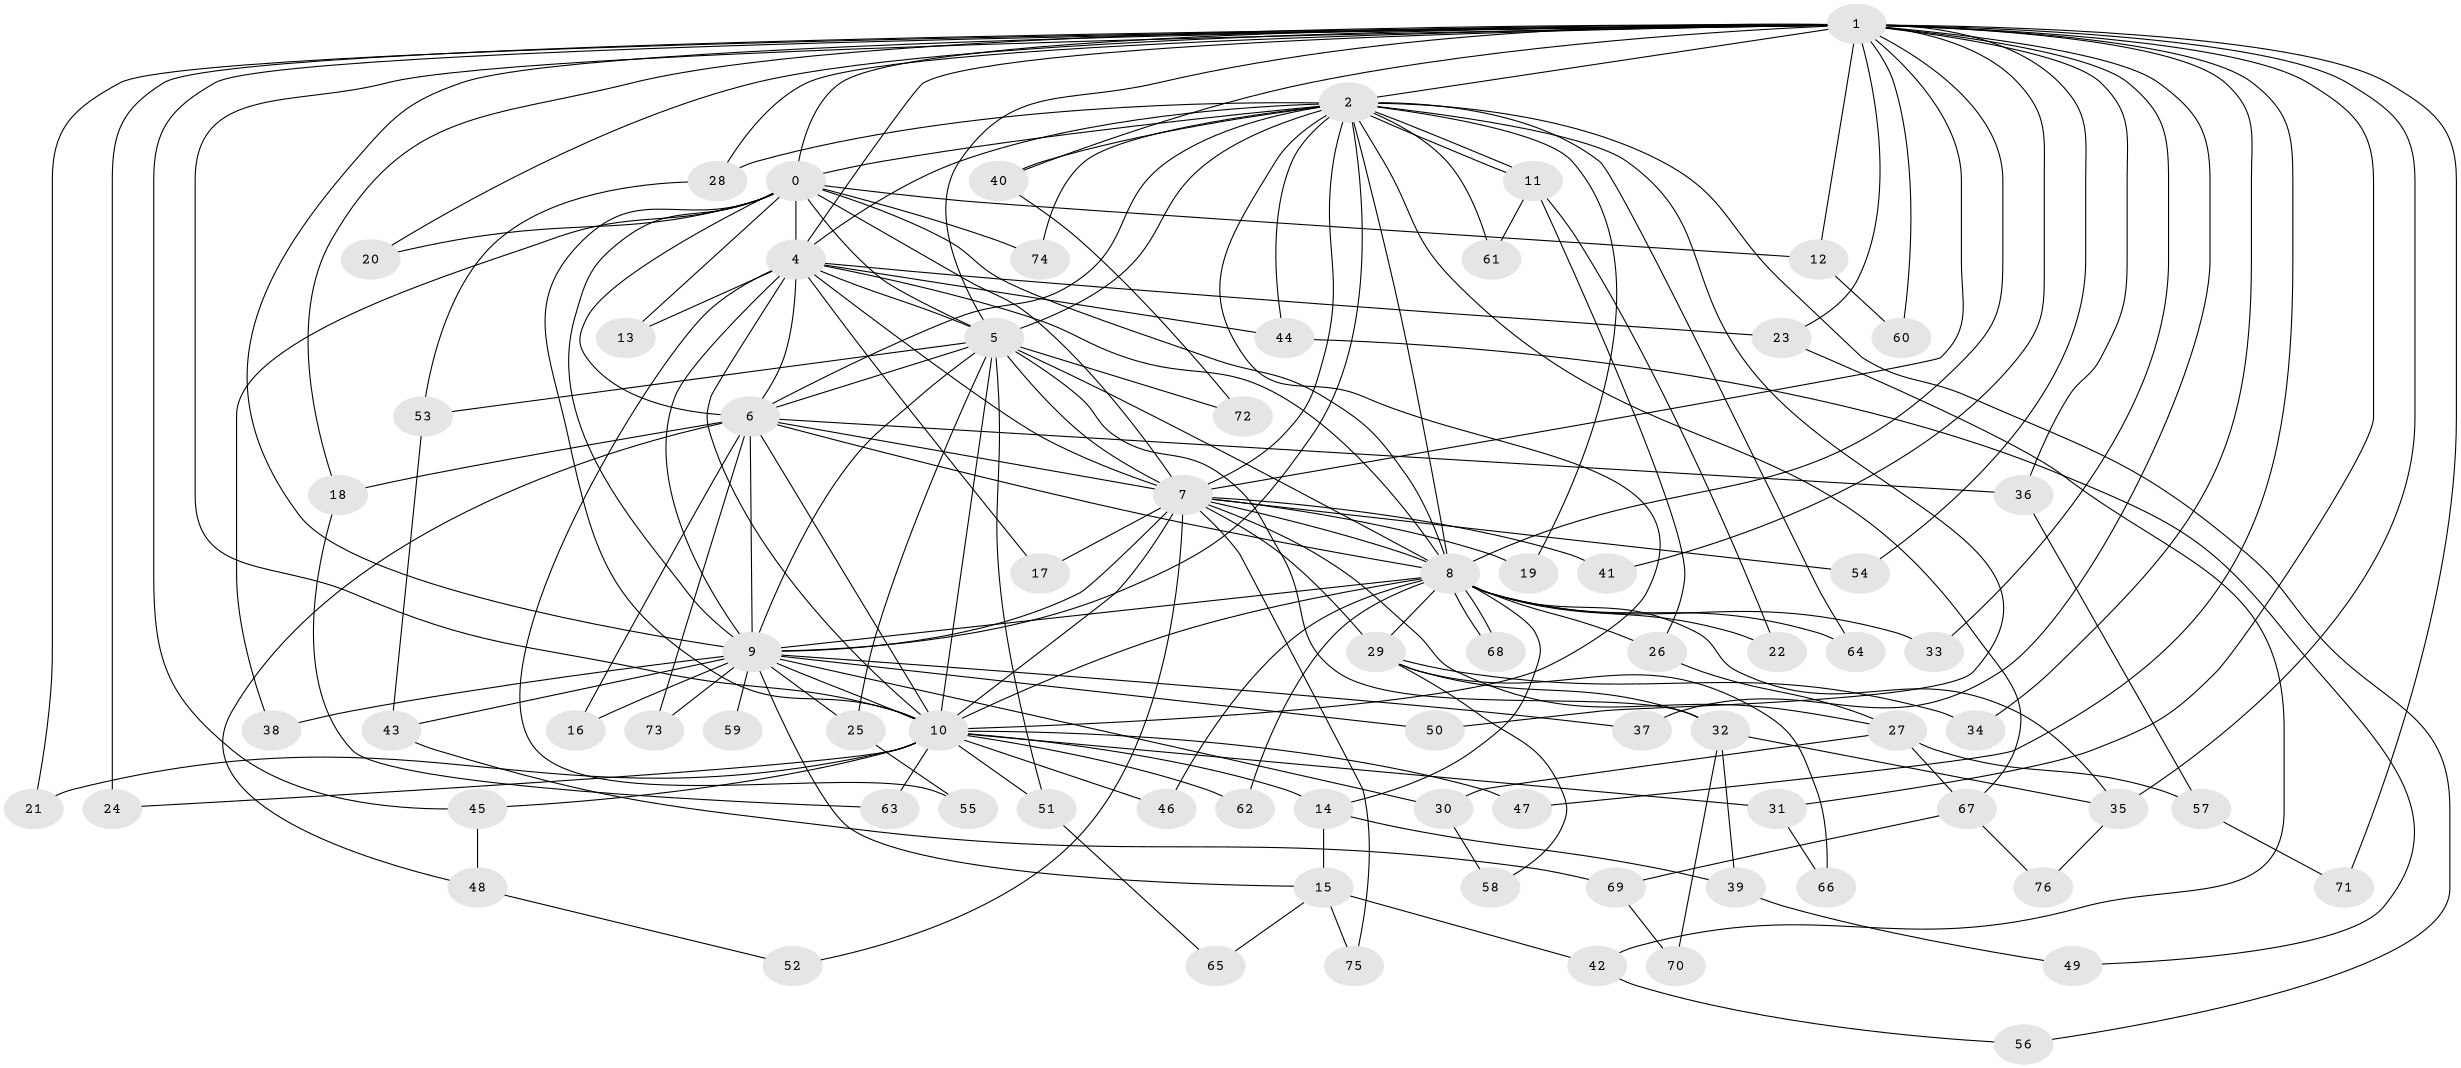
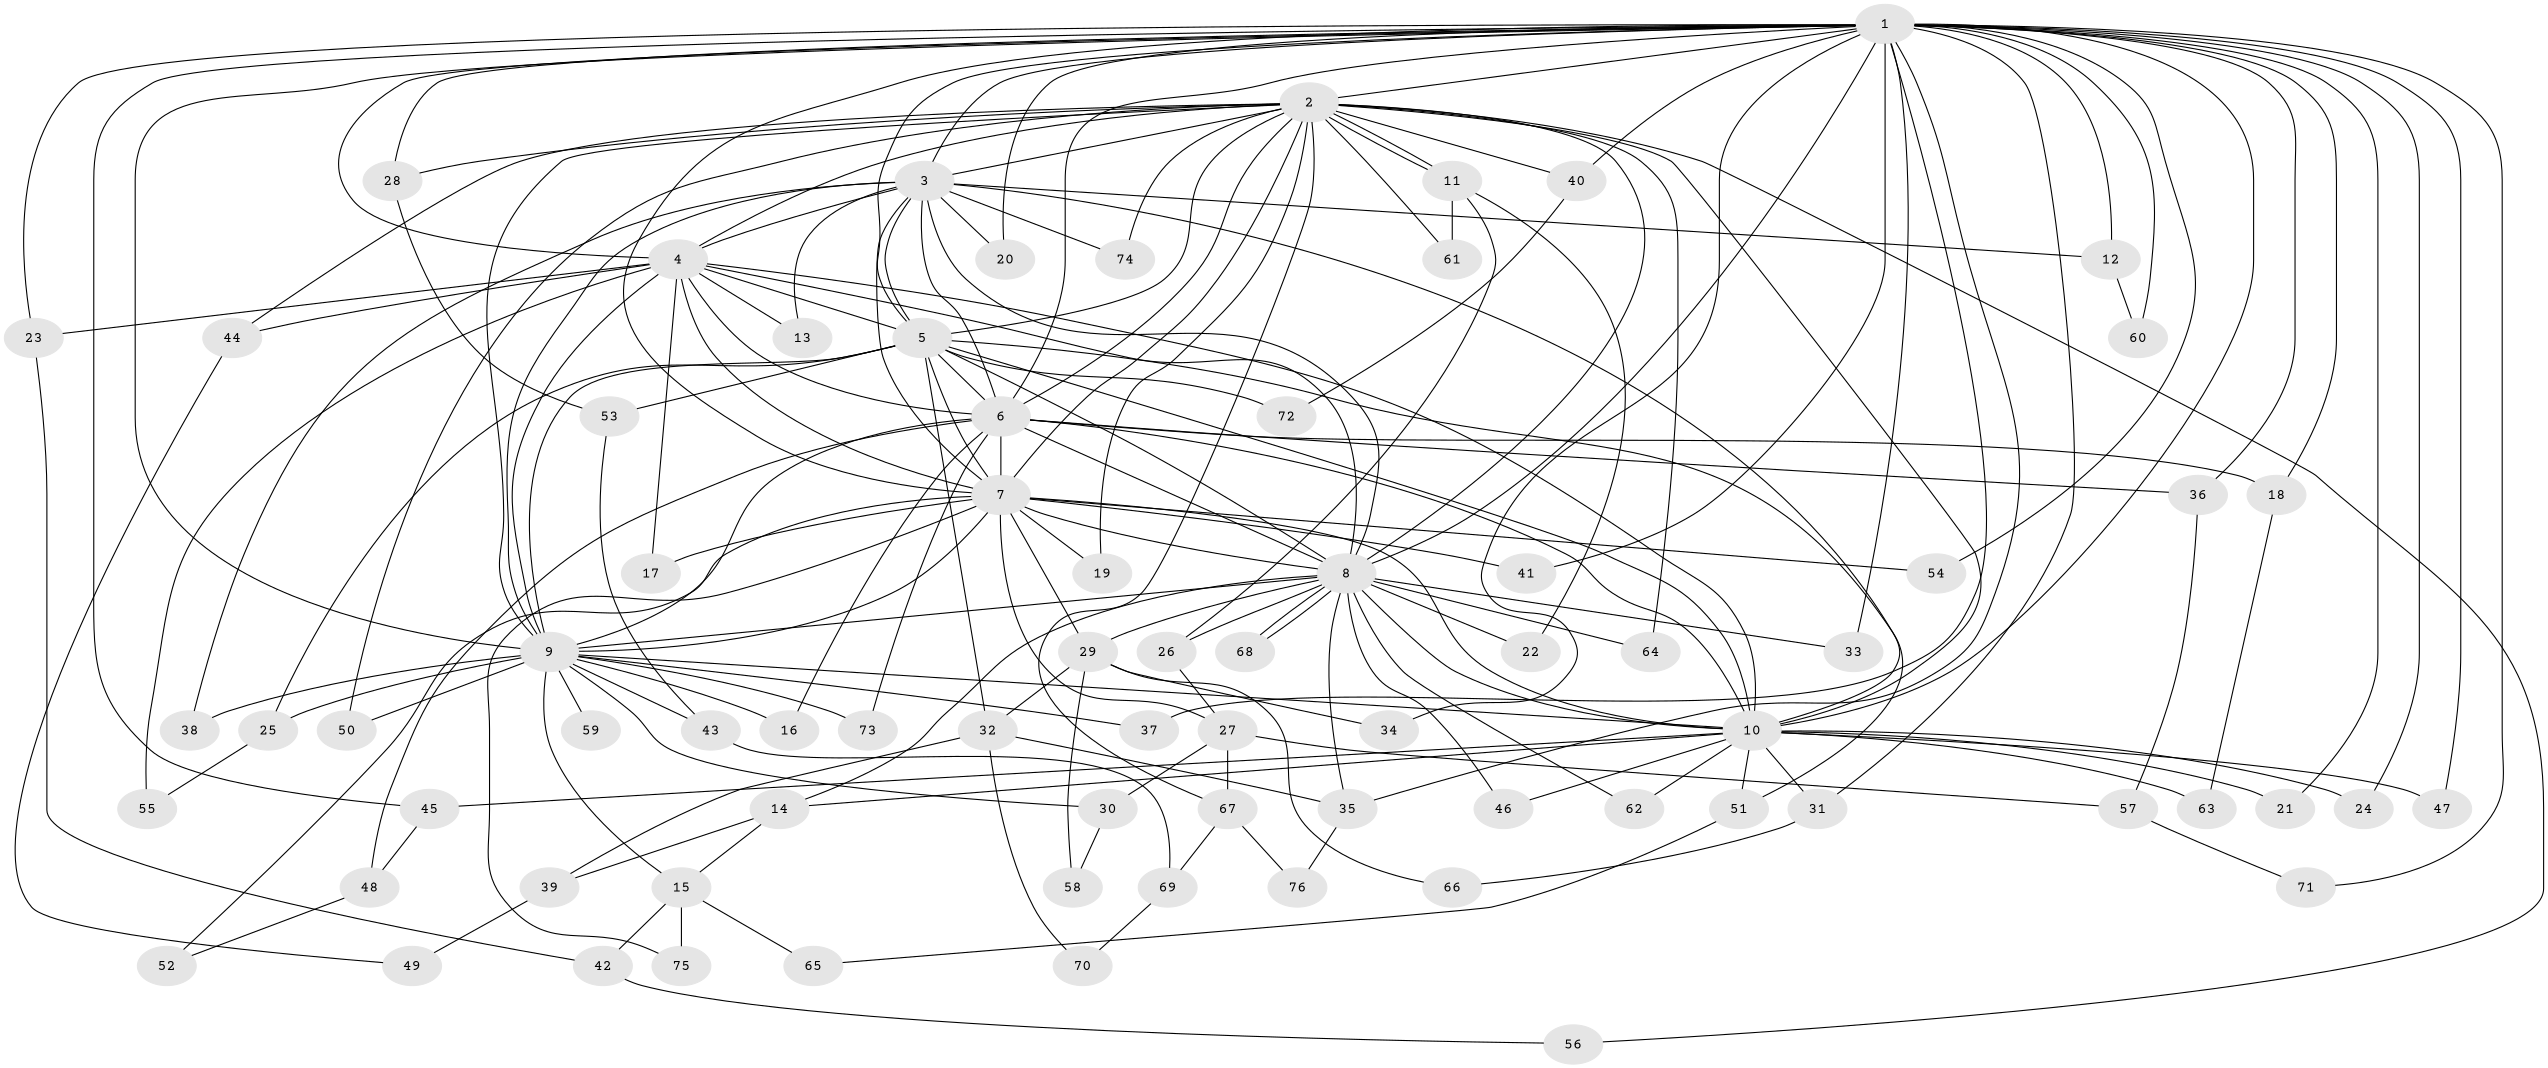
edge "1" -- "6": added
node "0": label "0" -> "3"
